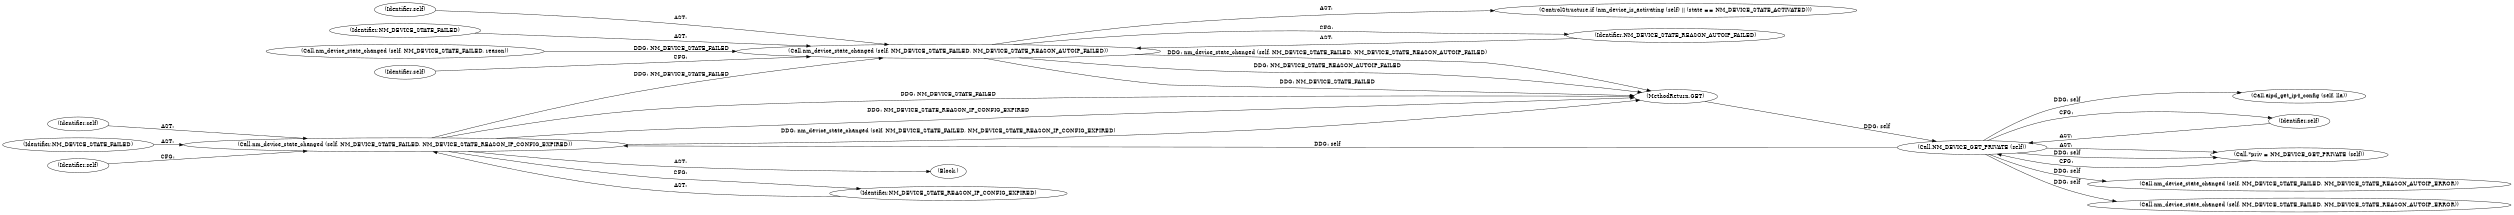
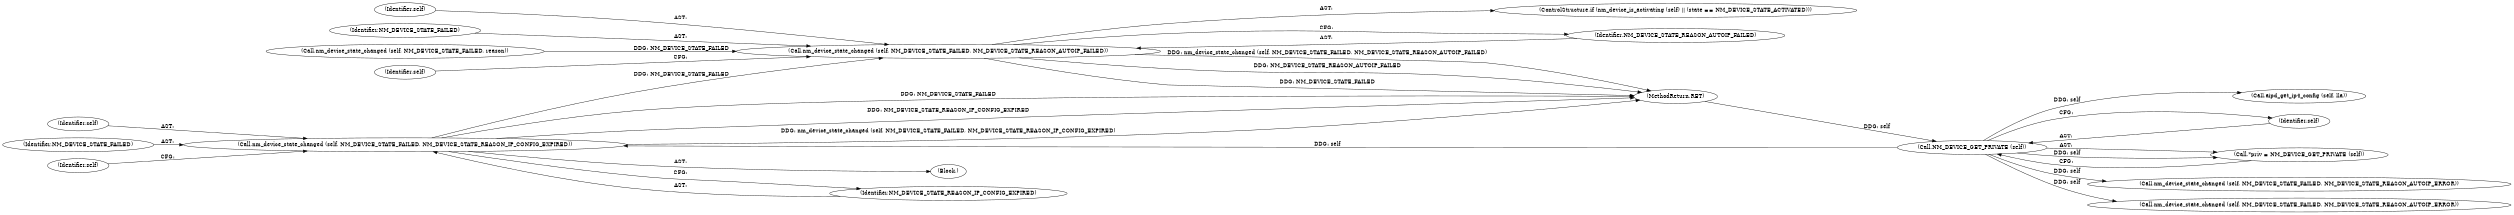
node "(MethodReturn,GET)": label "(MethodReturn,GET)" -> "(MethodReturn,RET)"
